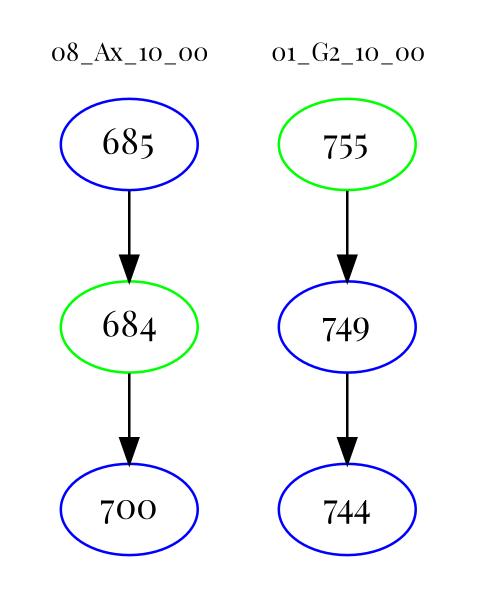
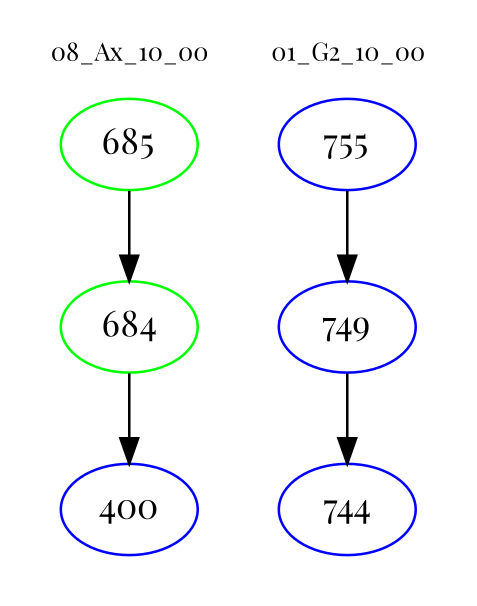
node "685": color blue -> green
node "755": color green -> blue
node "700": label "700" -> "400"
